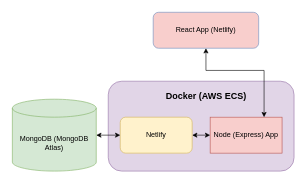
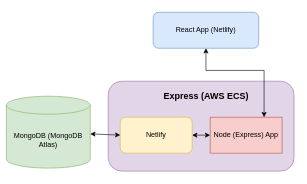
node "React App (Netlify)": fillcolor #f8cecc -> #dae8fc
node "Docker (AWS ECS)": label "Docker (AWS ECS)" -> "Express (AWS ECS)"
node "MongoDB (MongoDB Atlas)": moved (54, 135) -> (48, 132)
